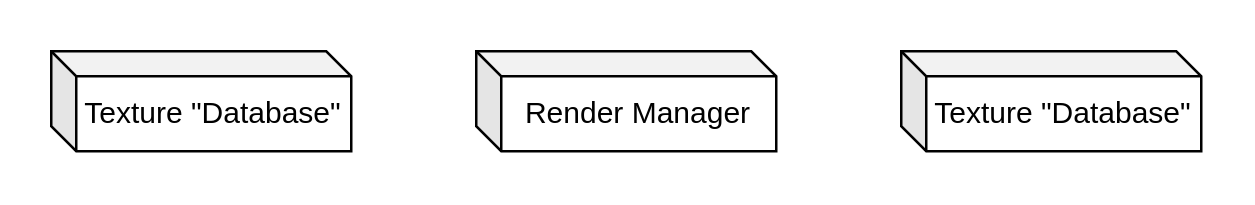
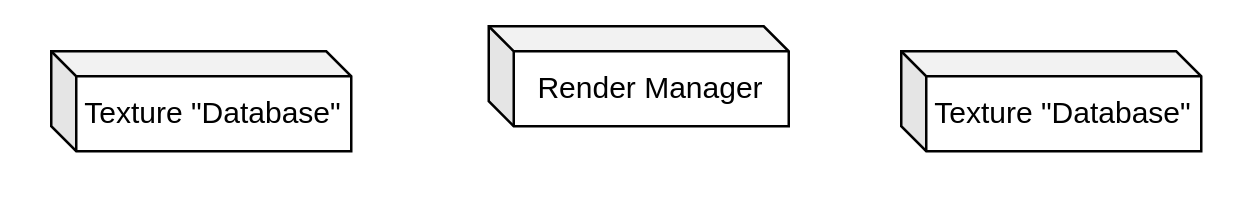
node "Render Manager": moved (626, 101) -> (639, 76)
